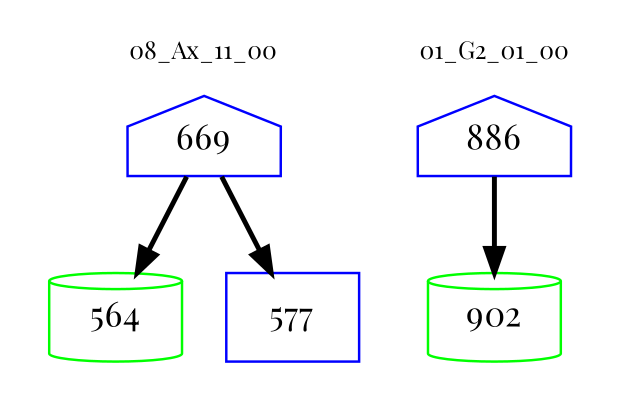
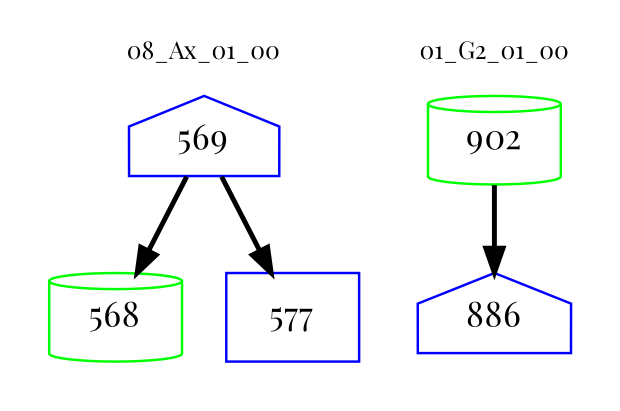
cluster "08_Ax_11_00": label "08_Ax_11_00" -> "08_Ax_01_00"
node "669": label "669" -> "569"
edge "886" -> "902": reversed
node "564": label "564" -> "568"
